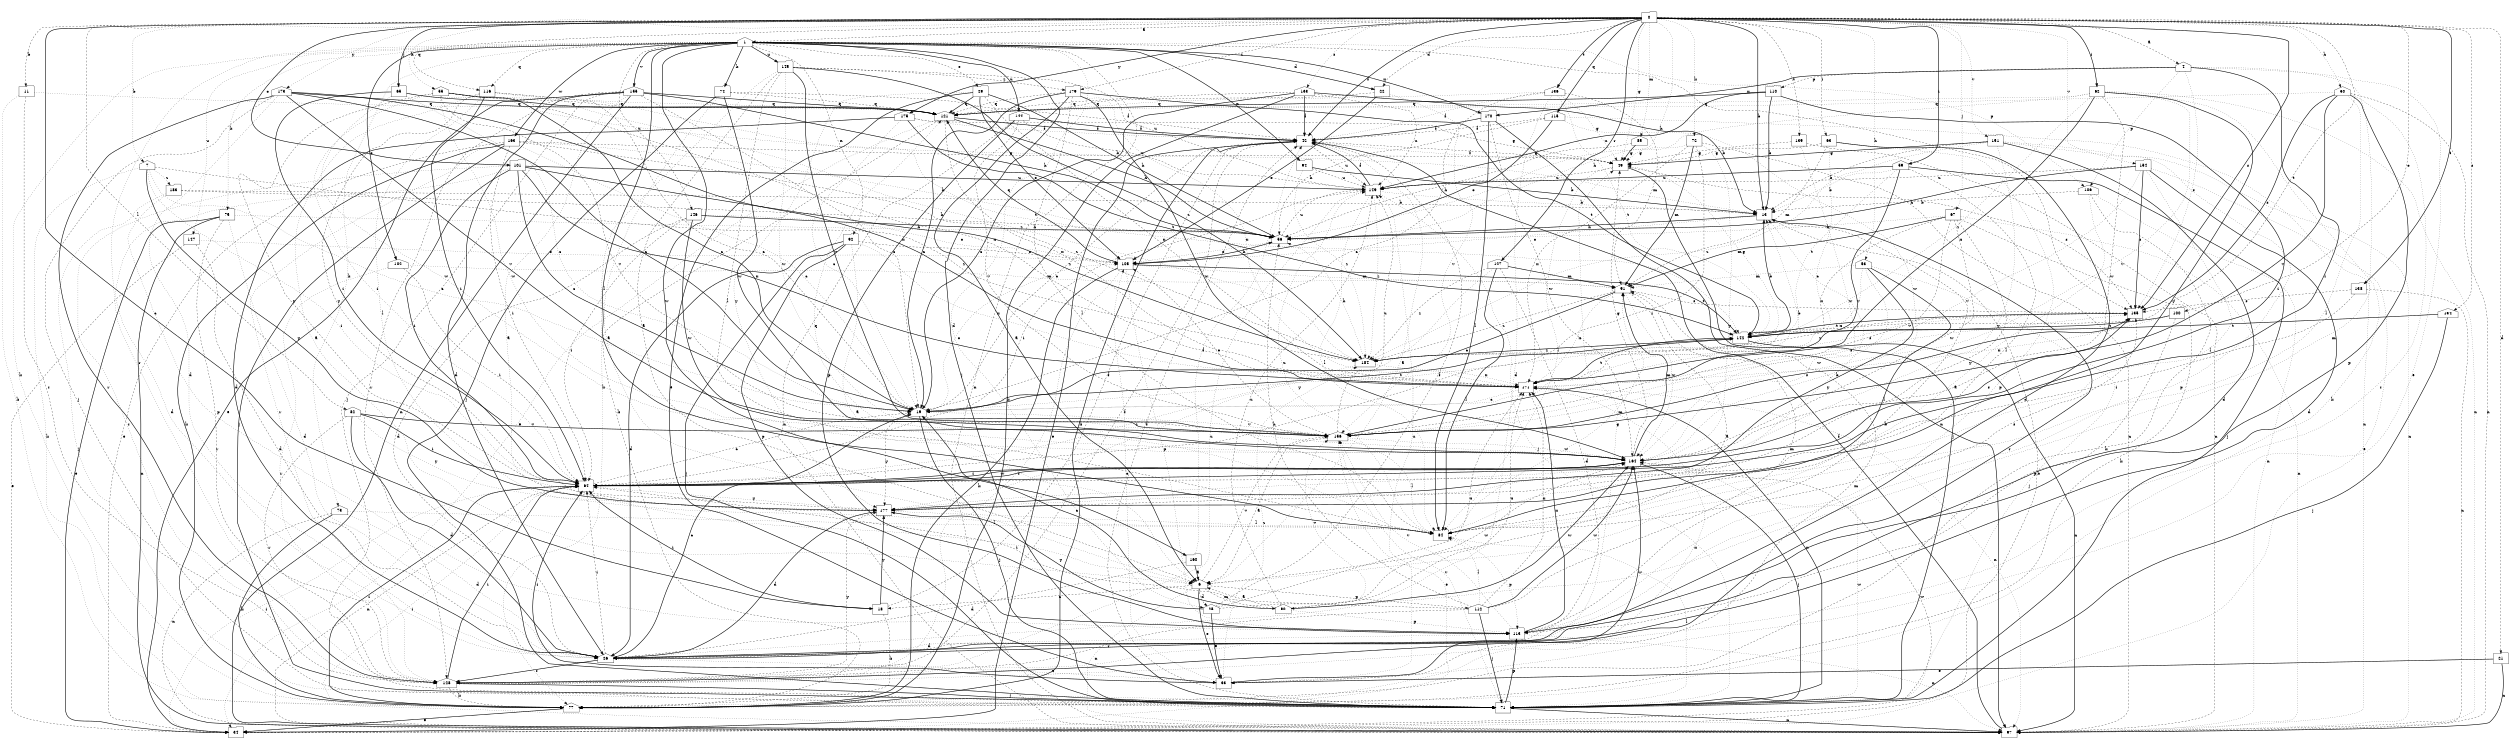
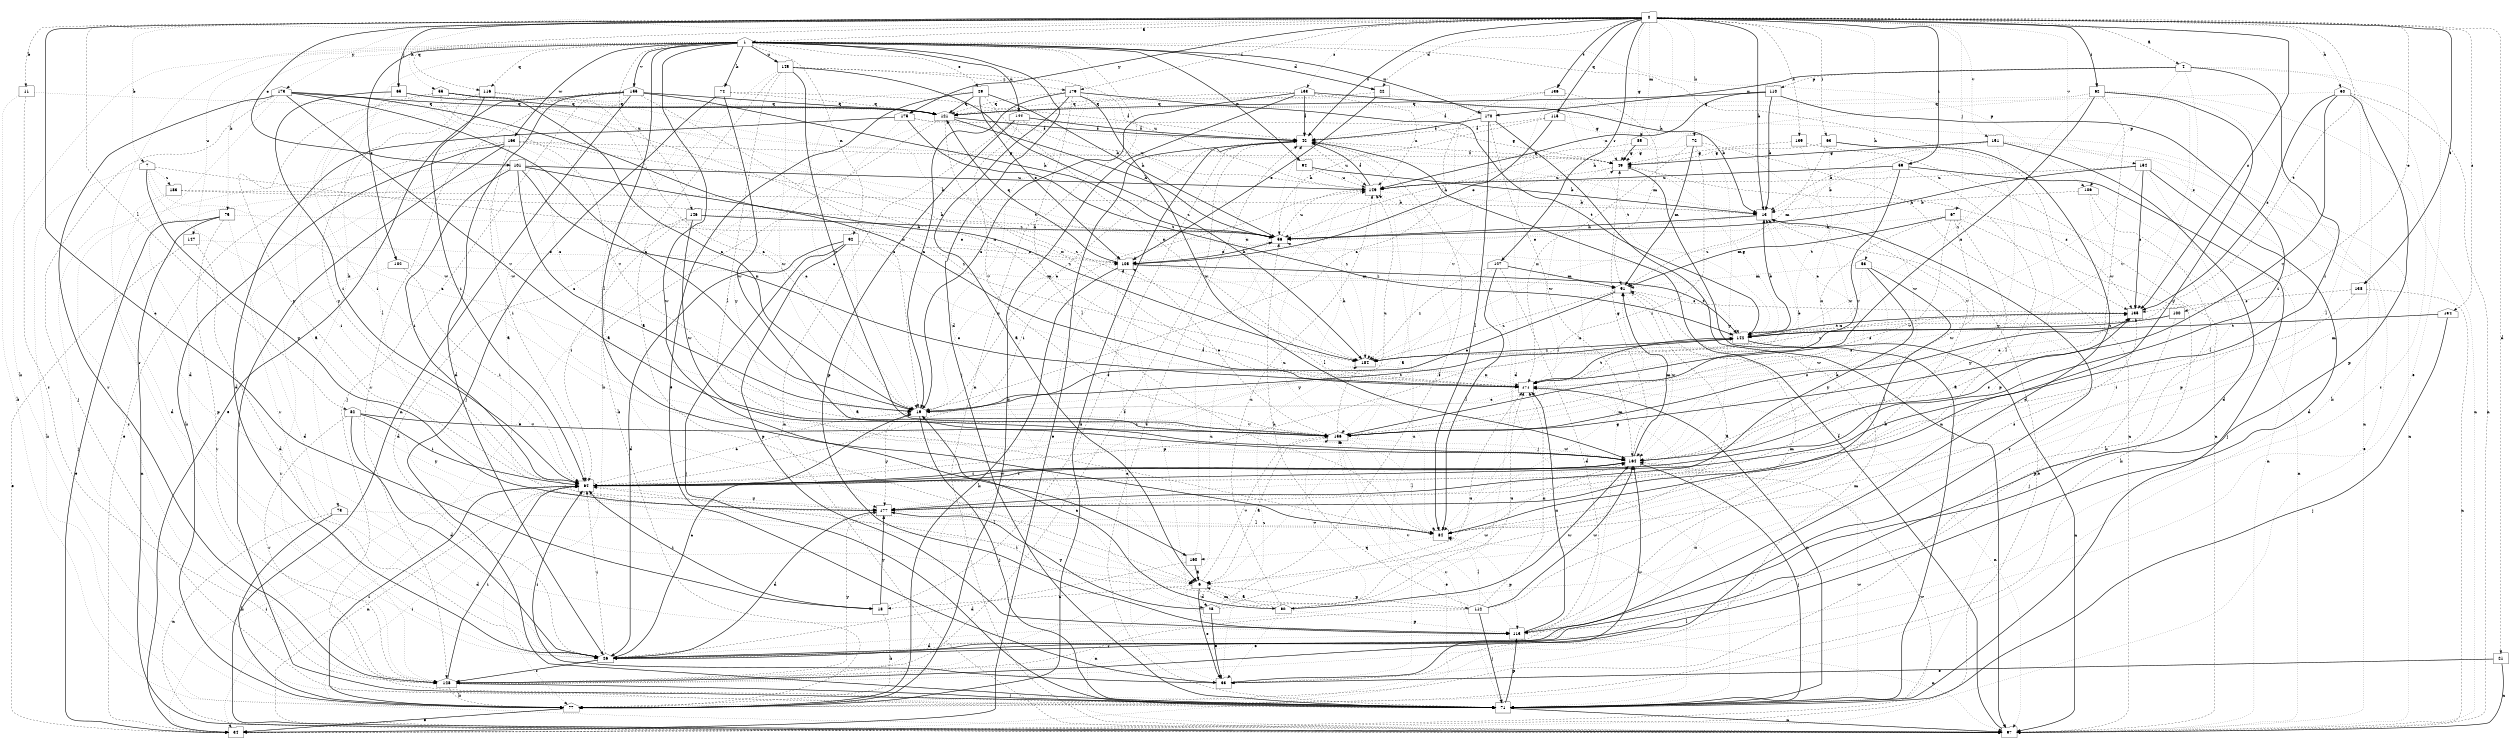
edge "100" -> "171": label "x" -> "c"
edge "84" -> "121": now "84" -> "160"
edge "26" -> "33": now "90" -> "33"
